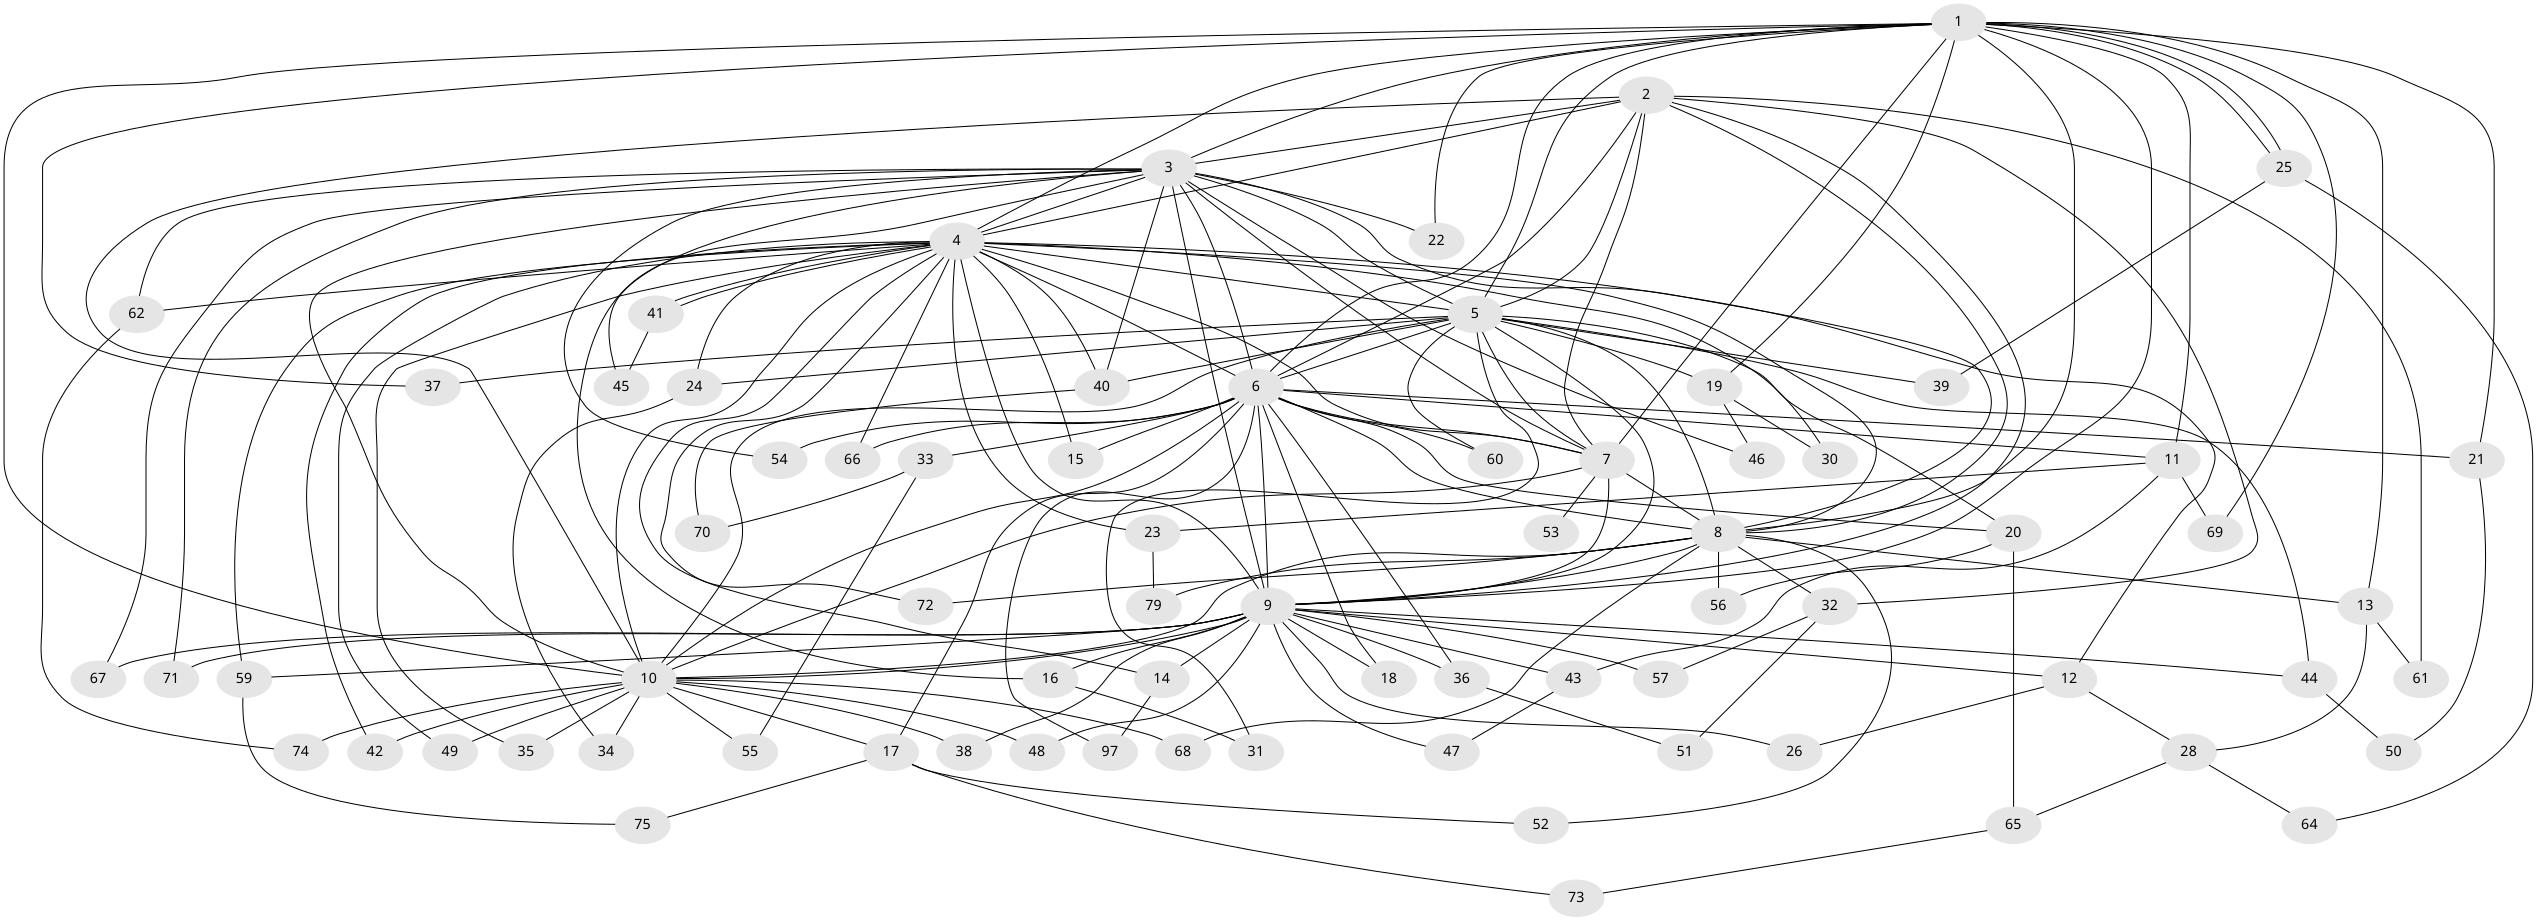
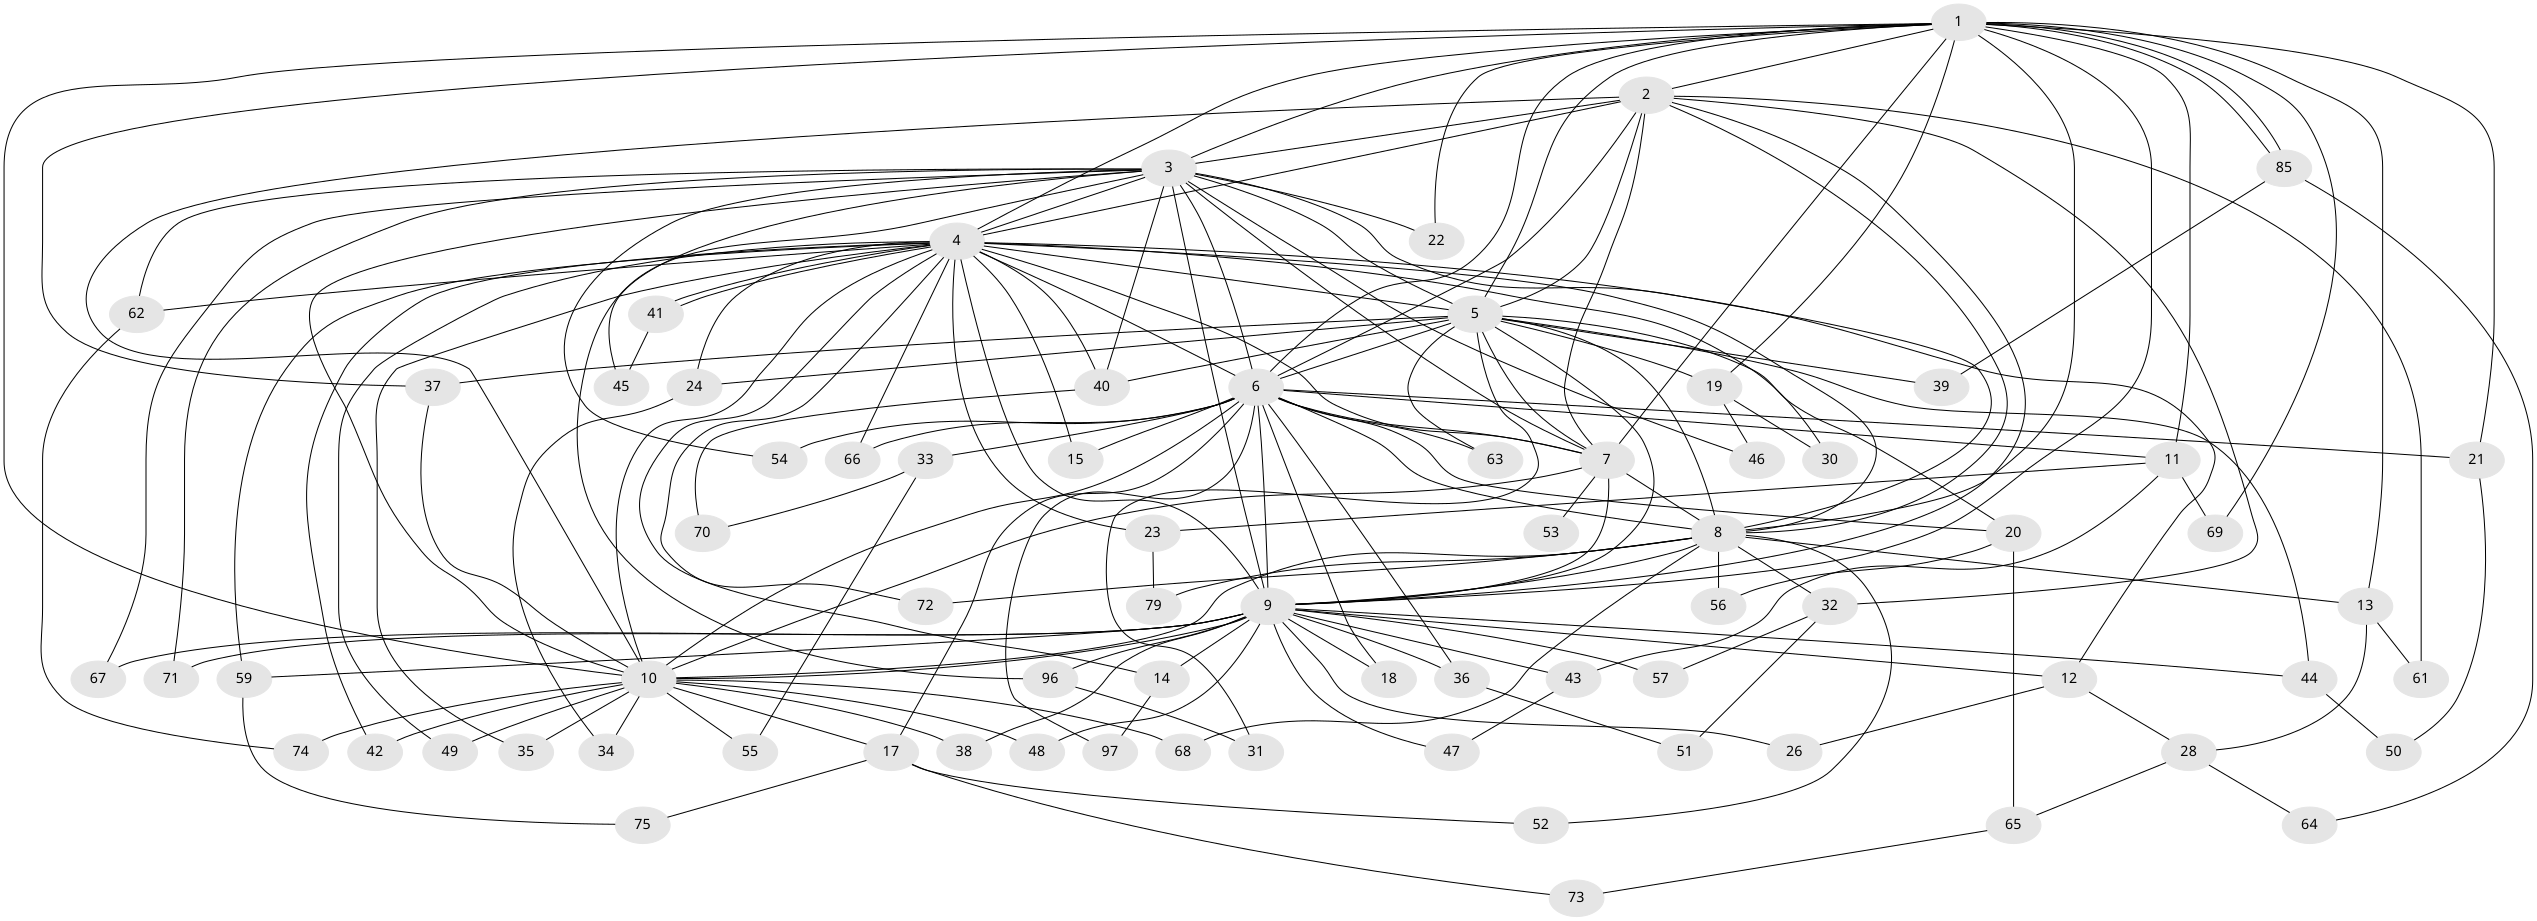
edge "1" -- "2": added
node "25": label "25" -> "85"
edge "5" -- "10": now "37" -- "10"
node "60": label "60" -> "63"
node "16": label "16" -> "96"
